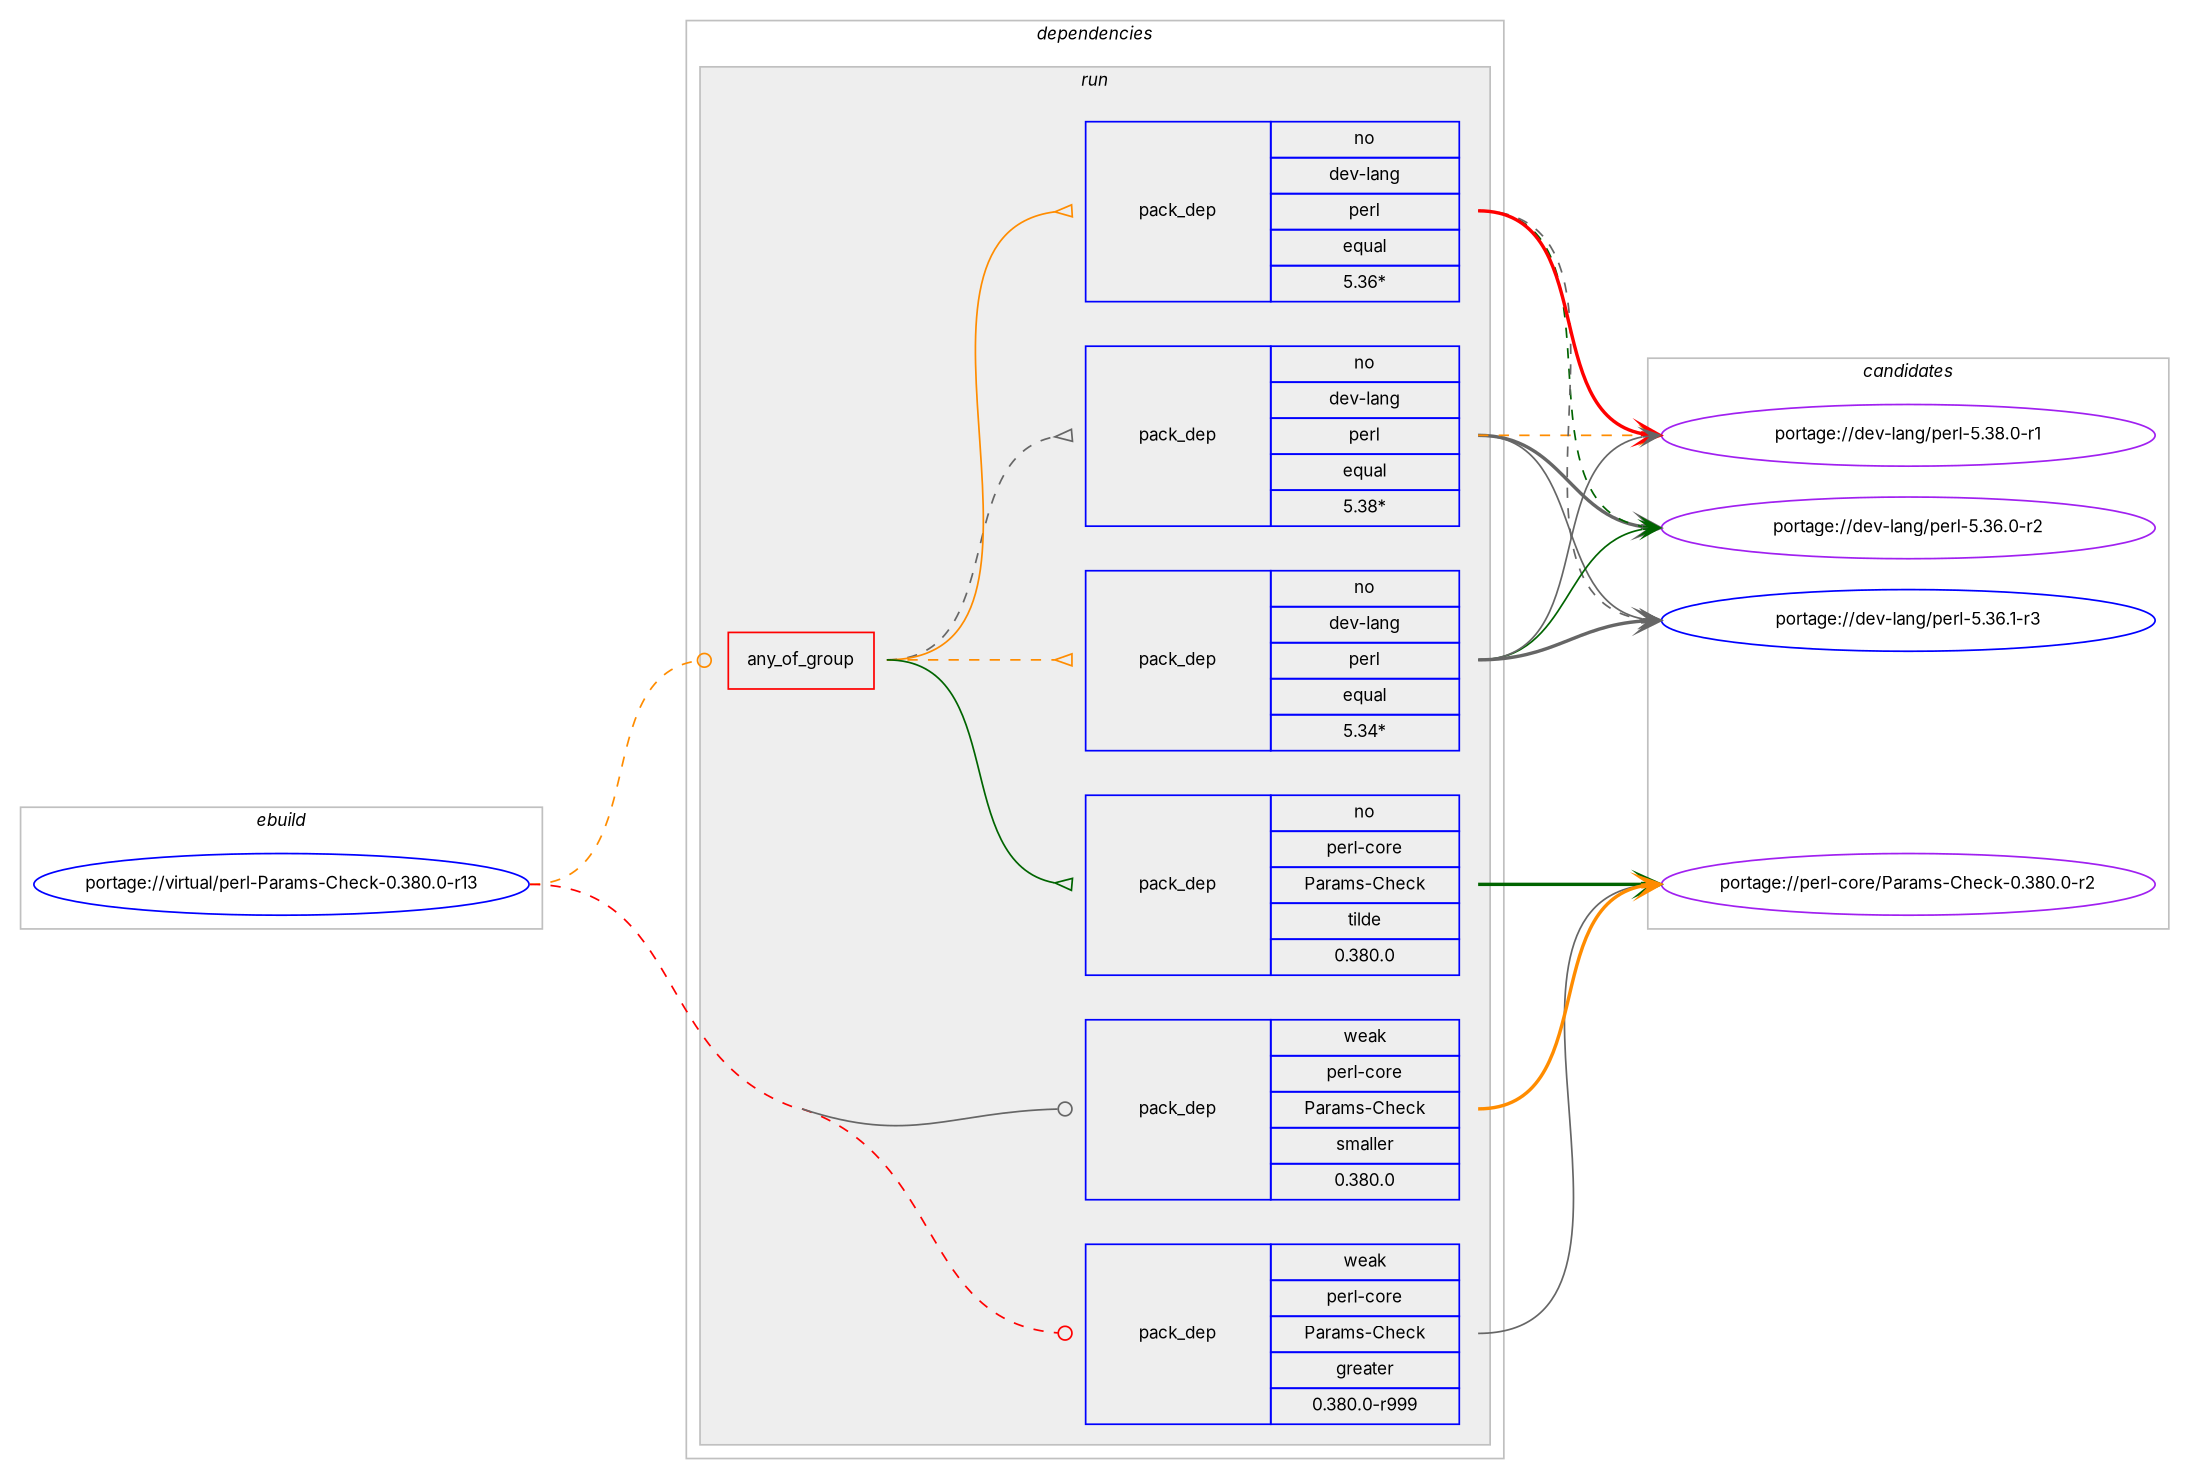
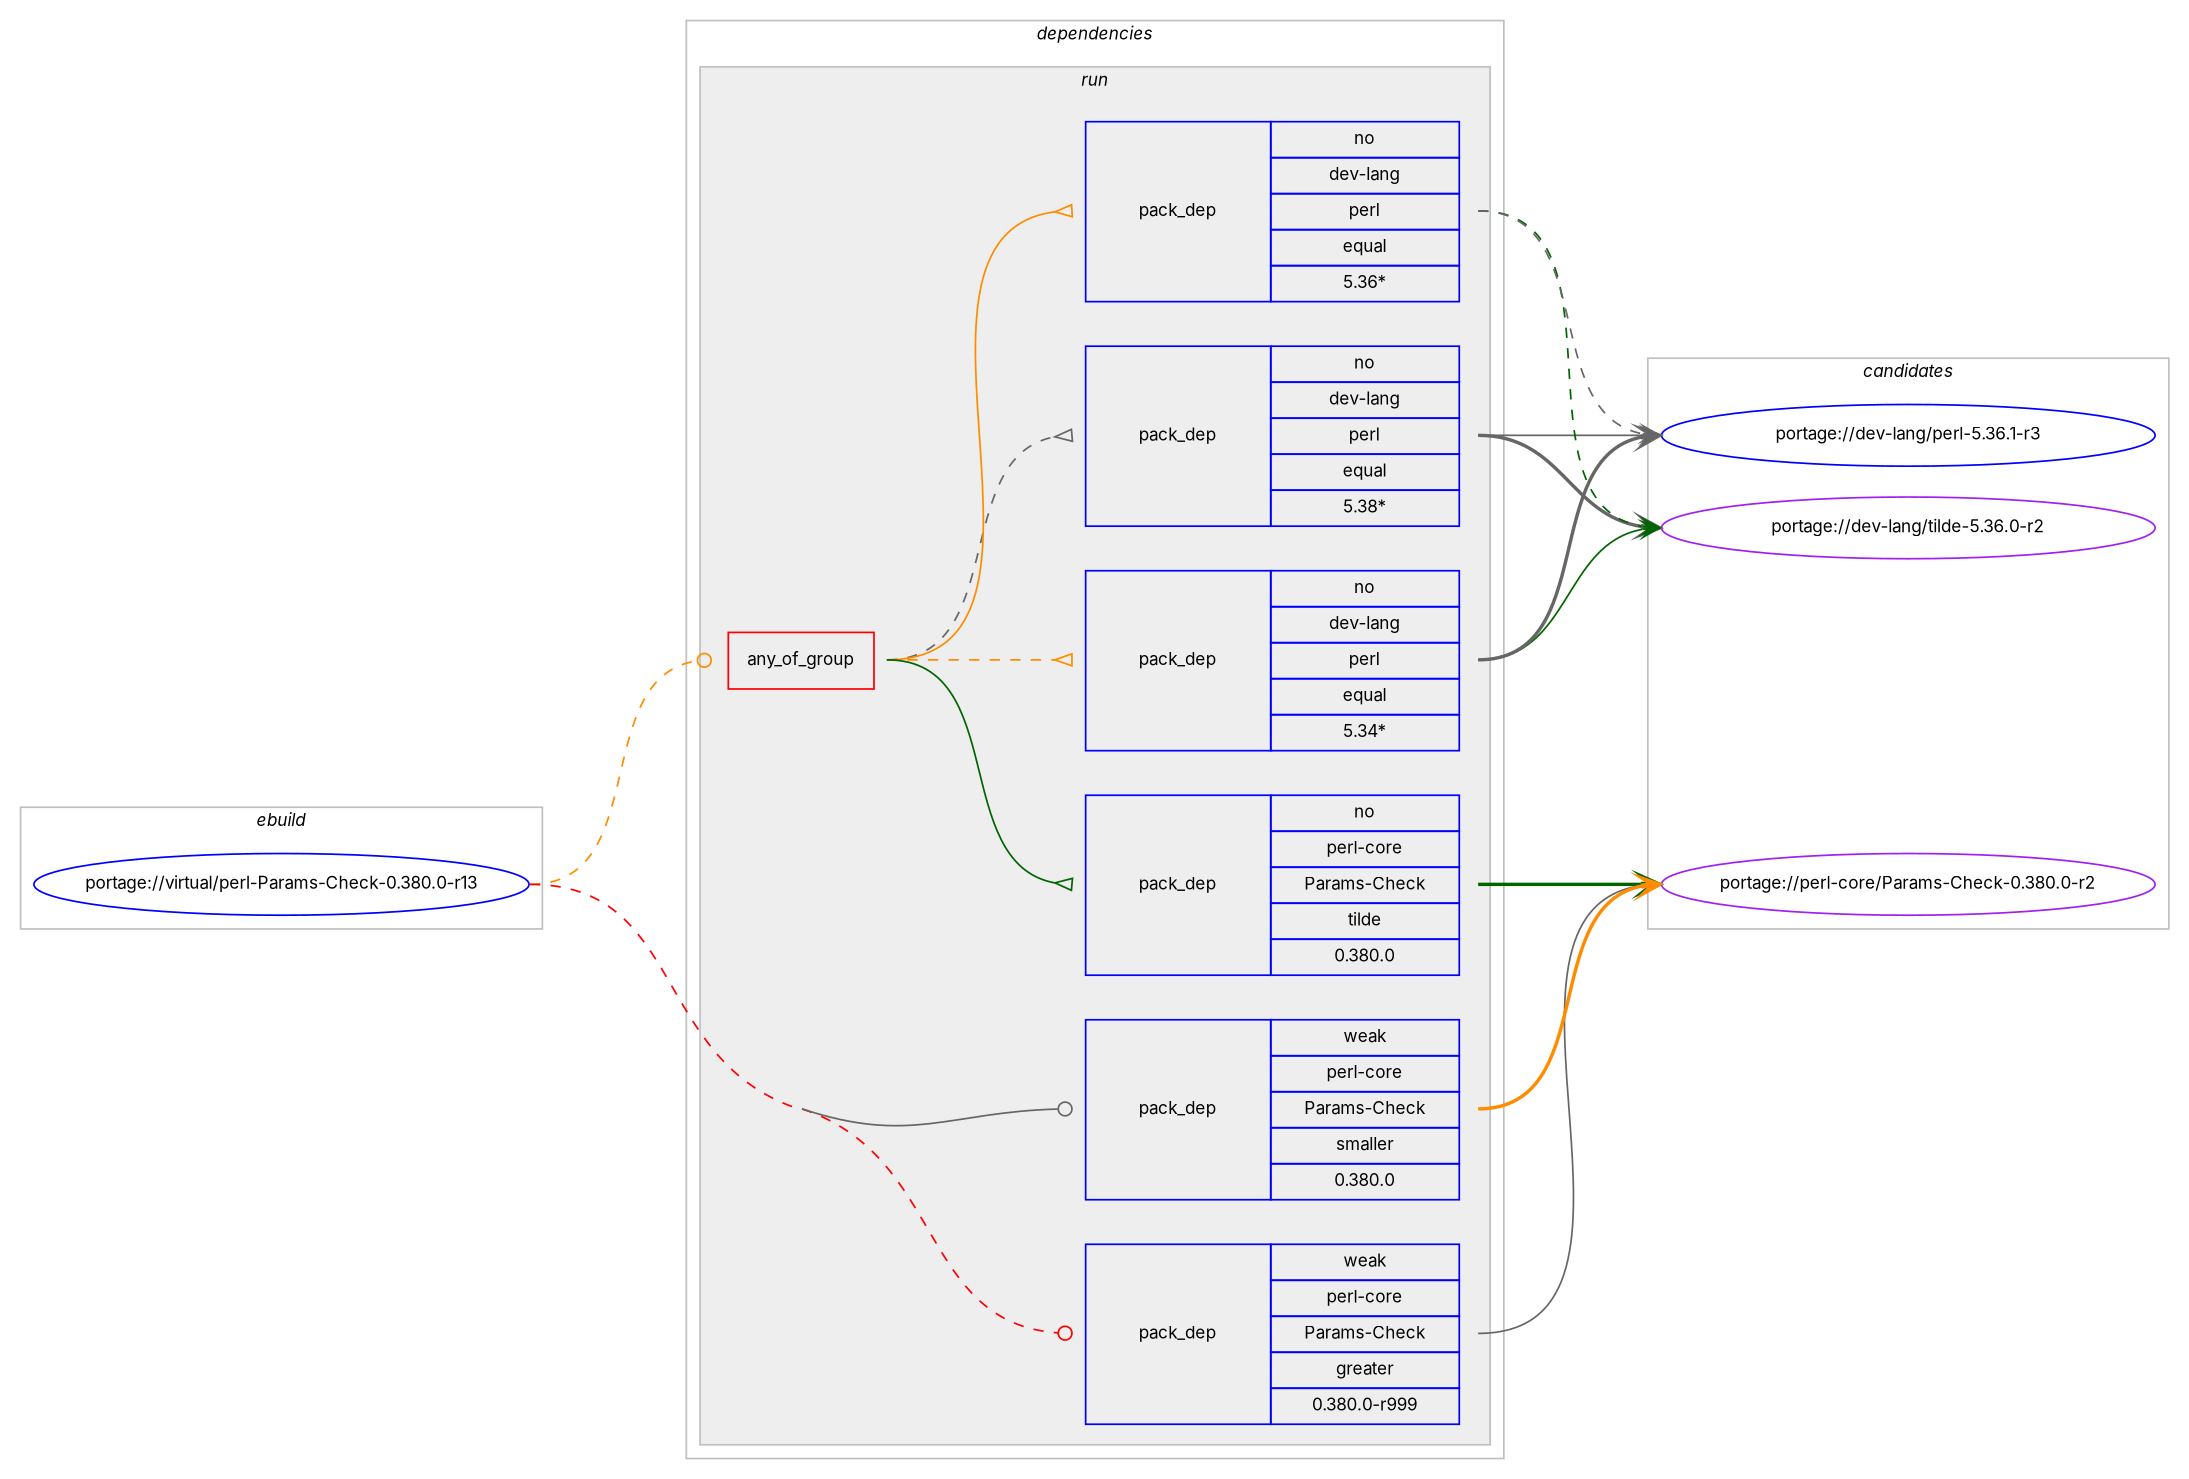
node "portage://dev-lang/perl-5.38.0-r1": removed
node "portage://dev-lang/perl-5.36.0-r2": label "portage://dev-lang/perl-5.36.0-r2" -> "portage://dev-lang/tilde-5.36.0-r2"
